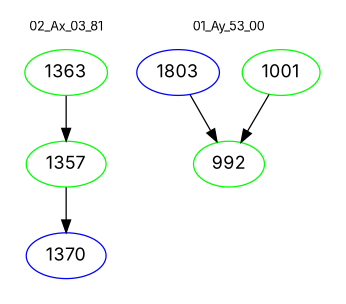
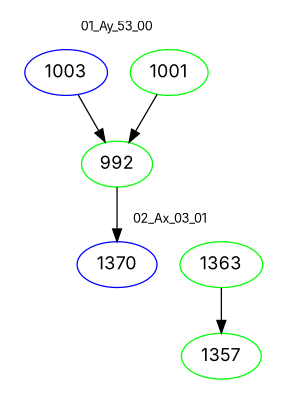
cluster "02_Ax_03_81": label "02_Ax_03_81" -> "02_Ax_03_01"
node "1803": label "1803" -> "1003"
edge "1357" -> "1370": now "992" -> "1370"
